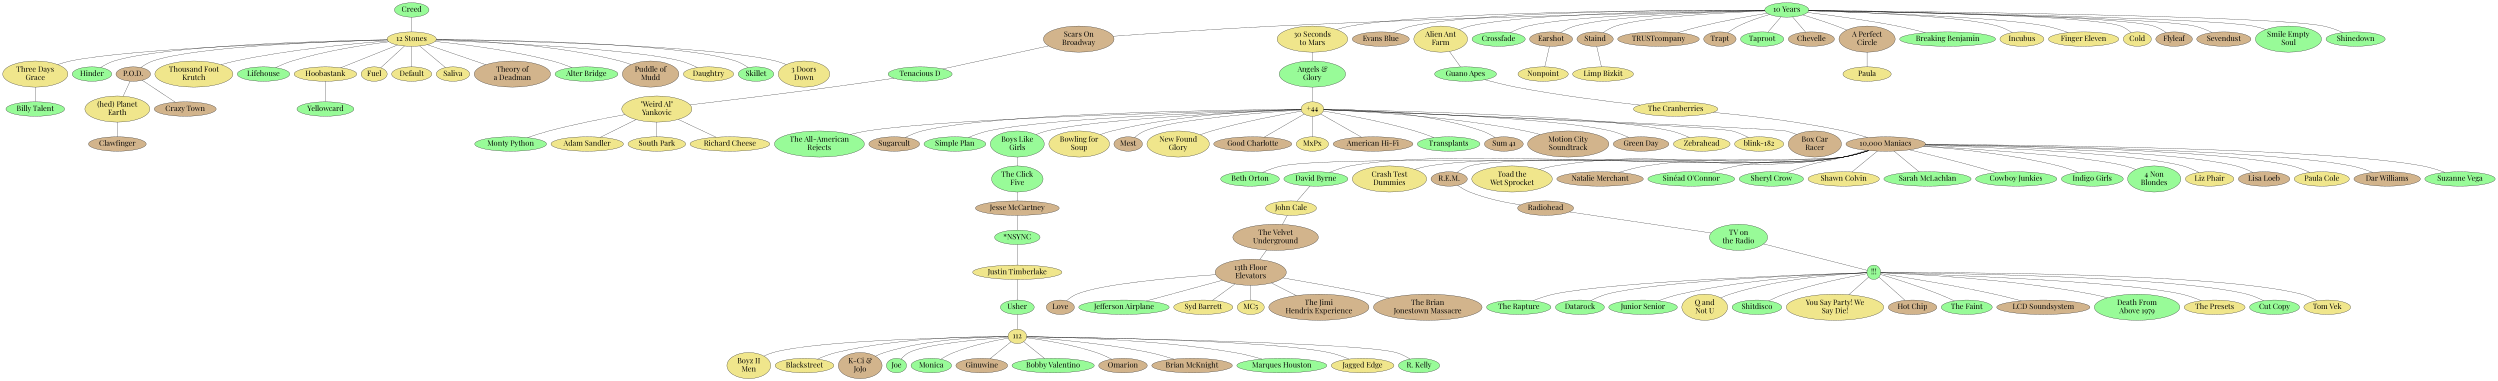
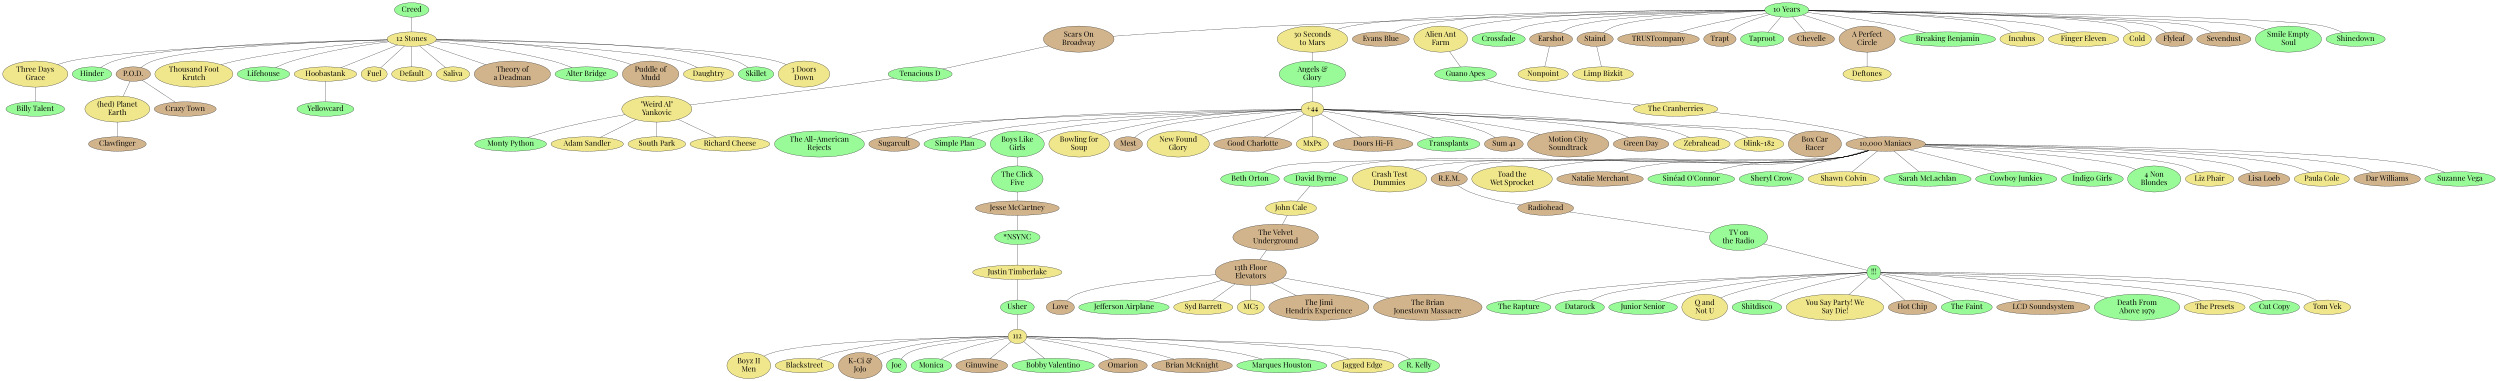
node "Paula": label "Paula" -> "Deftones"
node "American Hi-Fi": label "American Hi-Fi" -> "Doors Hi-Fi"
